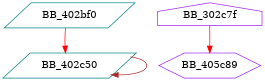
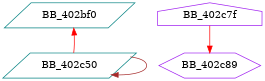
node "BB_302c7f": label "BB_302c7f" -> "BB_402c7f"
edge "BB_402bf0" -> "BB_402c50": reversed
node "BB_405c89": label "BB_405c89" -> "BB_402c89"
